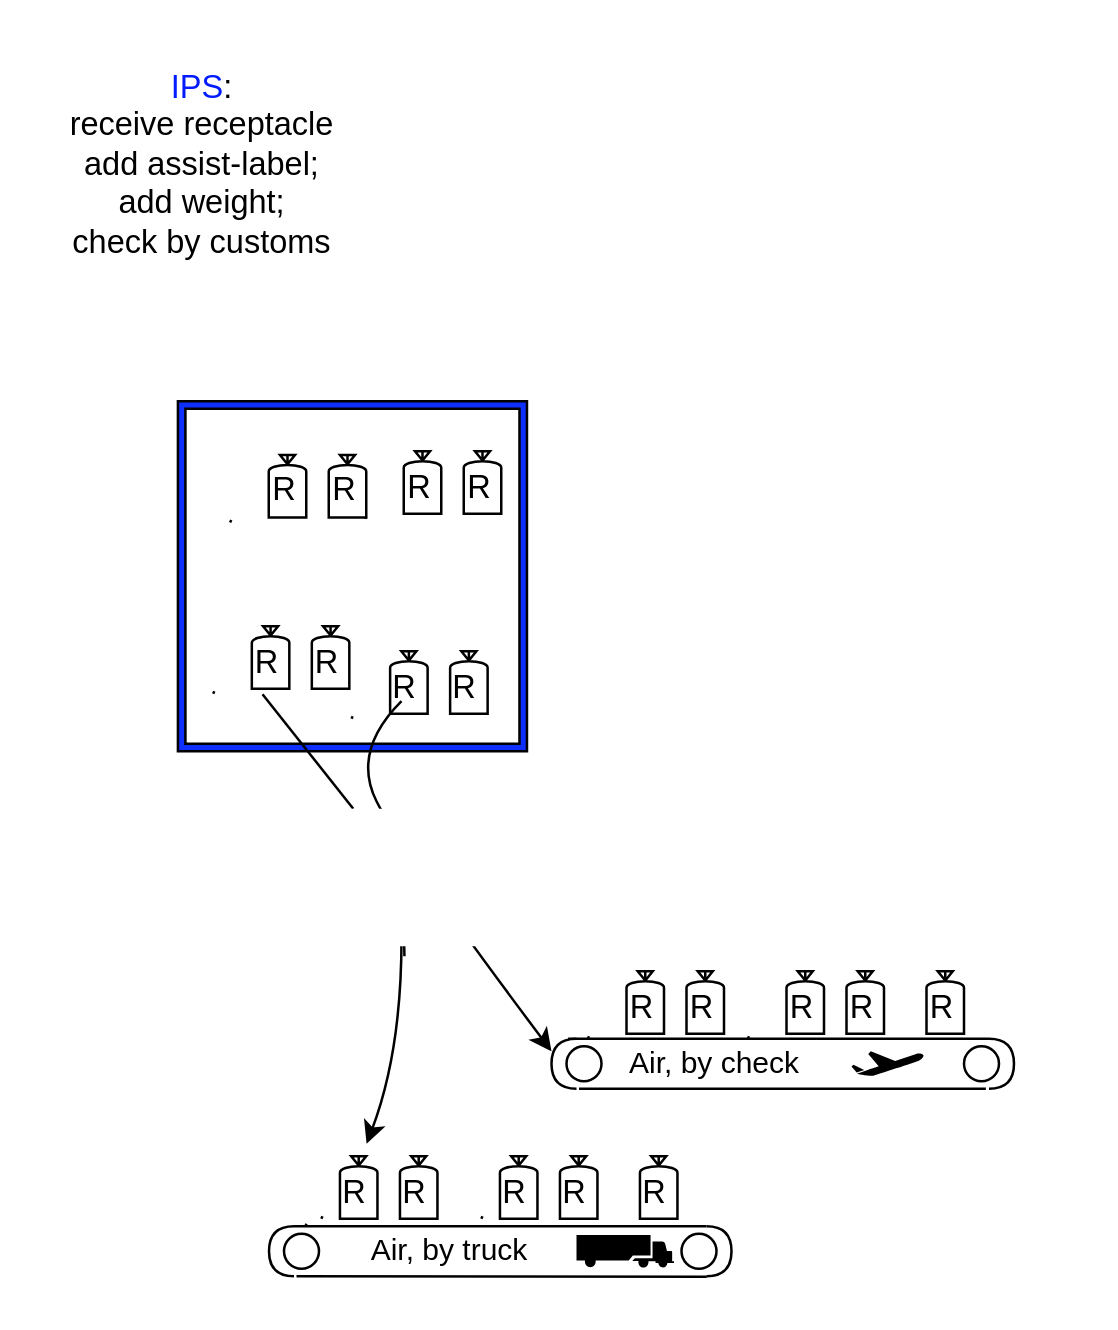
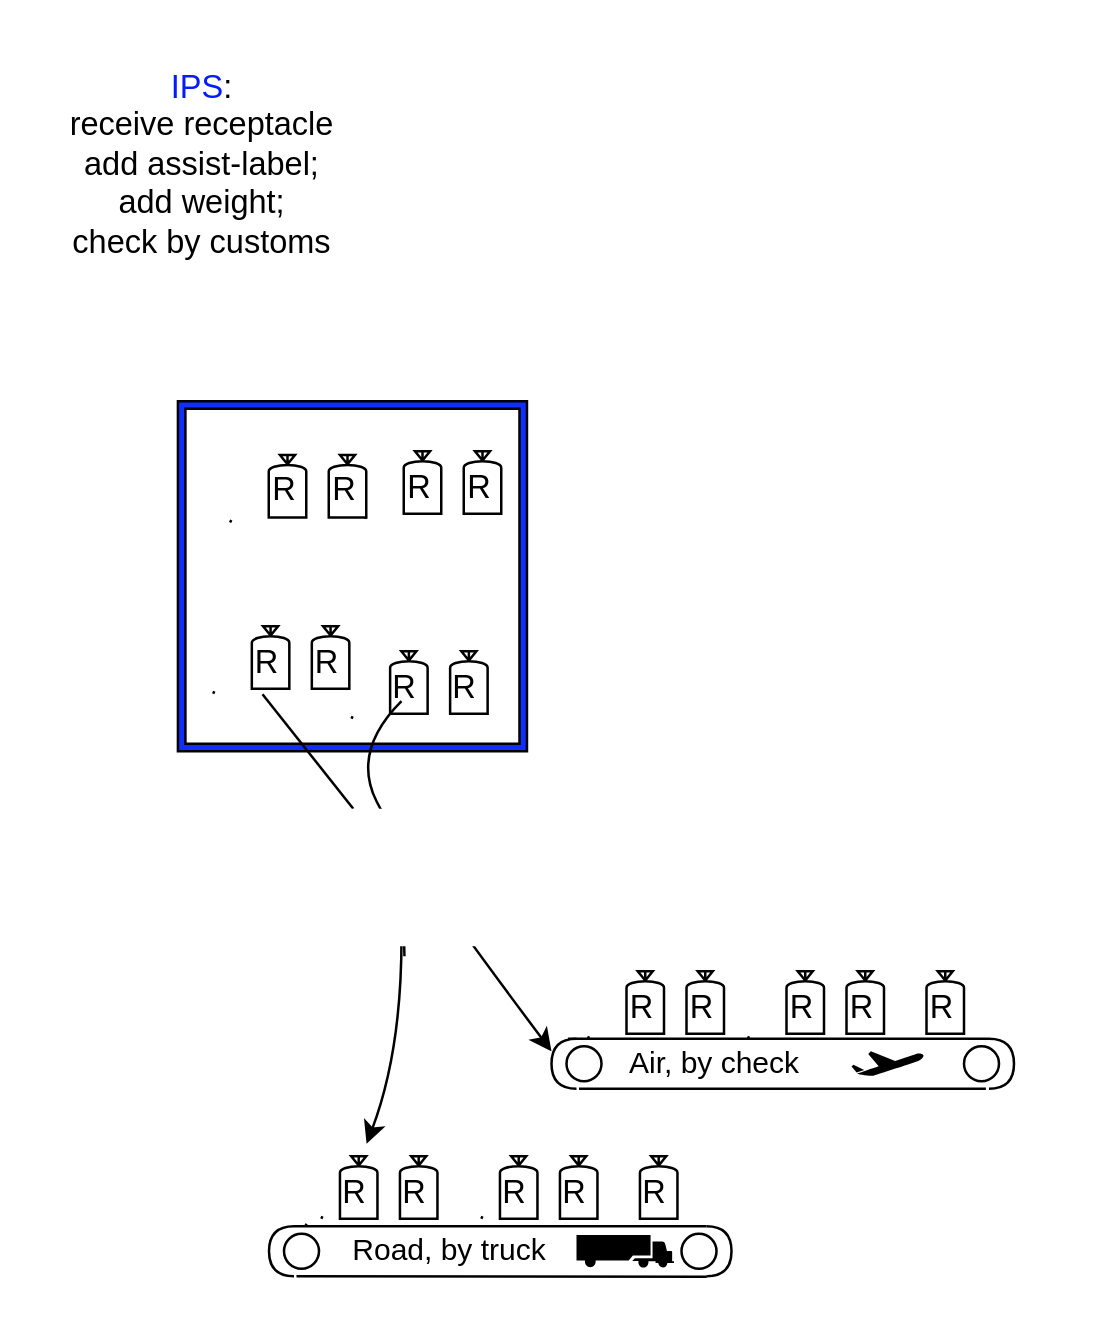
node "Air, by truck": label "Air, by truck" -> "Road, by truck"
